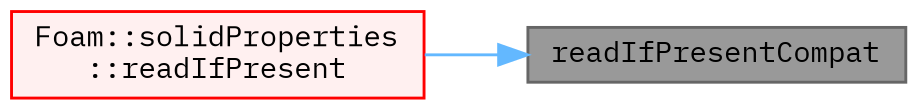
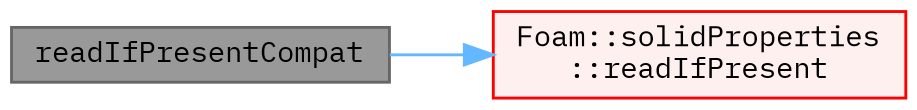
edge "Foam::solidProperties ::readIfPresent" -> "readIfPresentCompat": reversed
